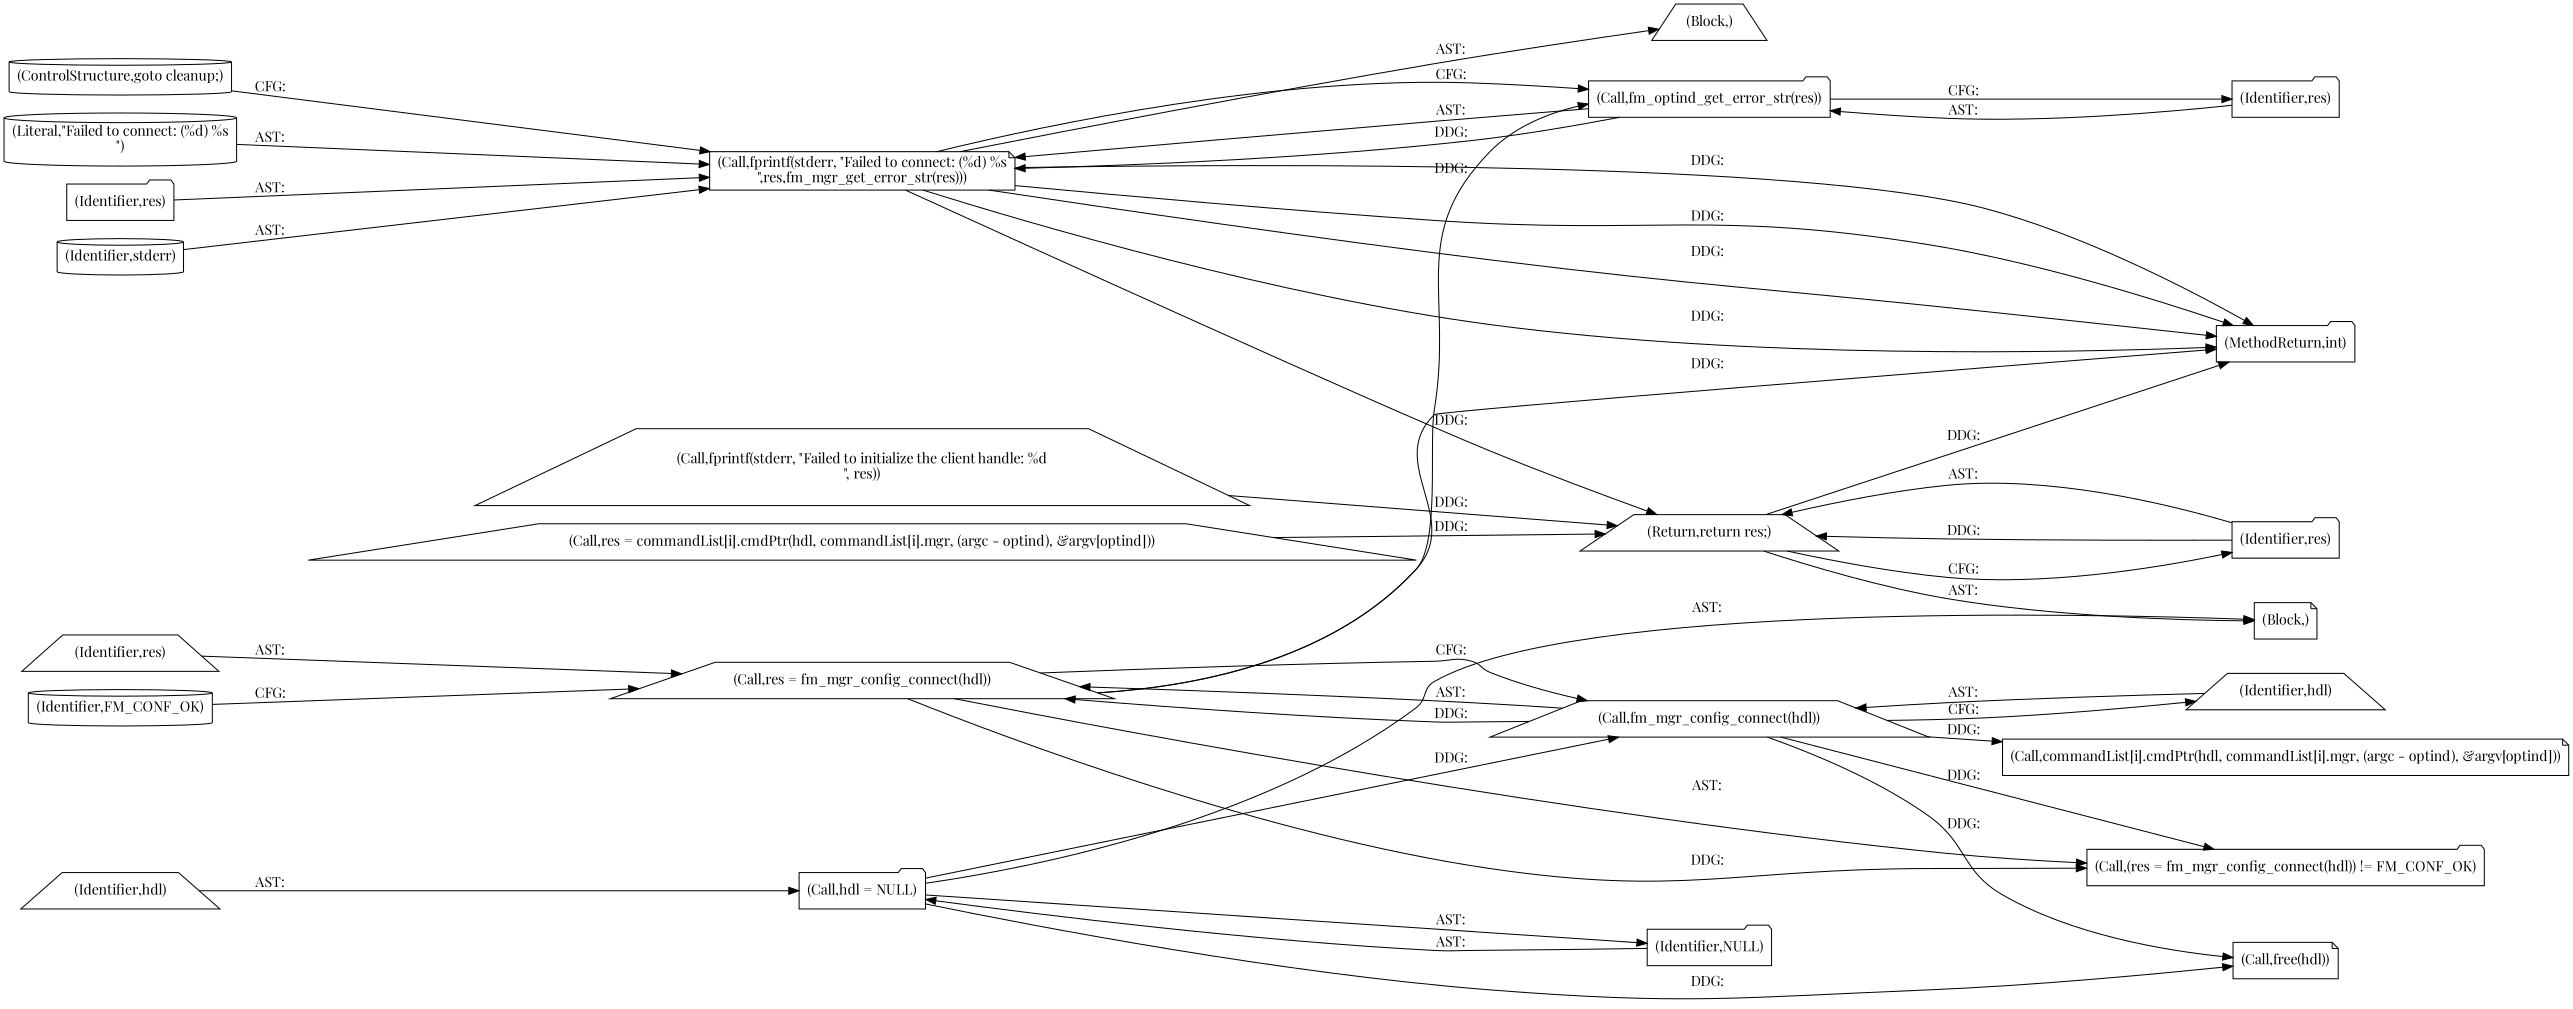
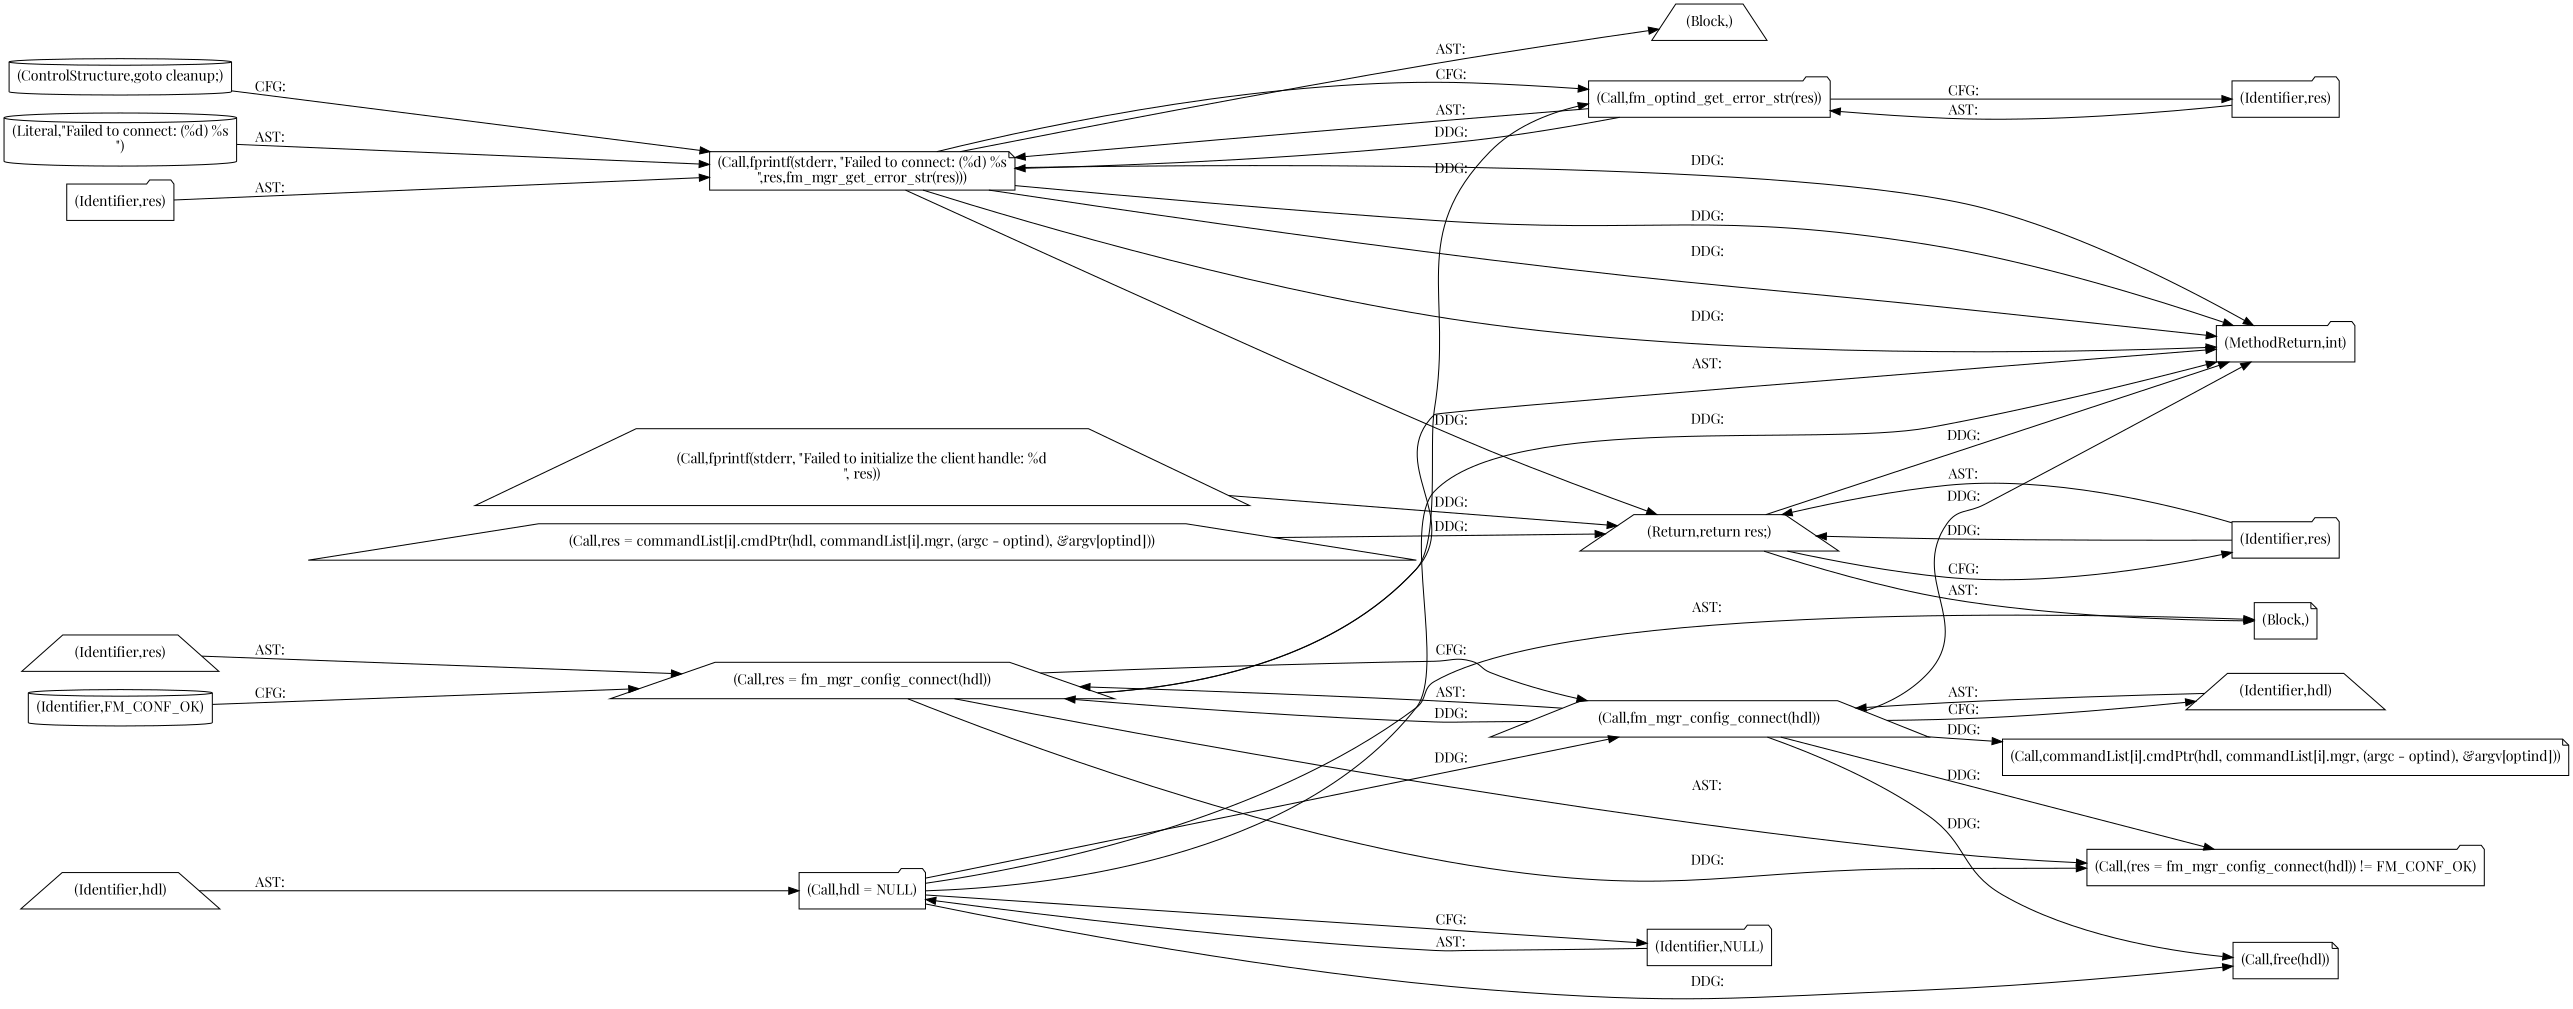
node "(Identifier,stderr)": removed
edge "(Call,res = fm_mgr_config_connect(hdl))" -> "(MethodReturn,int)": label "DDG: " -> "AST: "
edge "(Call,hdl = NULL)" -> "(MethodReturn,int)": added, label "DDG:"
edge "(Call,fm_mgr_config_connect(hdl))" -> "(MethodReturn,int)": added, label "DDG:"
edge "(Call,hdl = NULL)" -> "(Identifier,NULL)": label "AST: " -> "CFG: "
